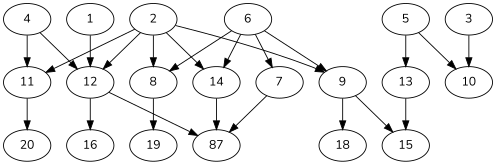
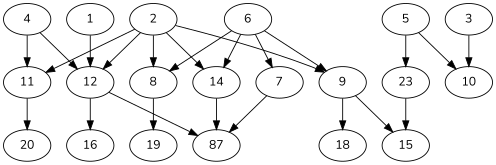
node "13": label "13" -> "23"
